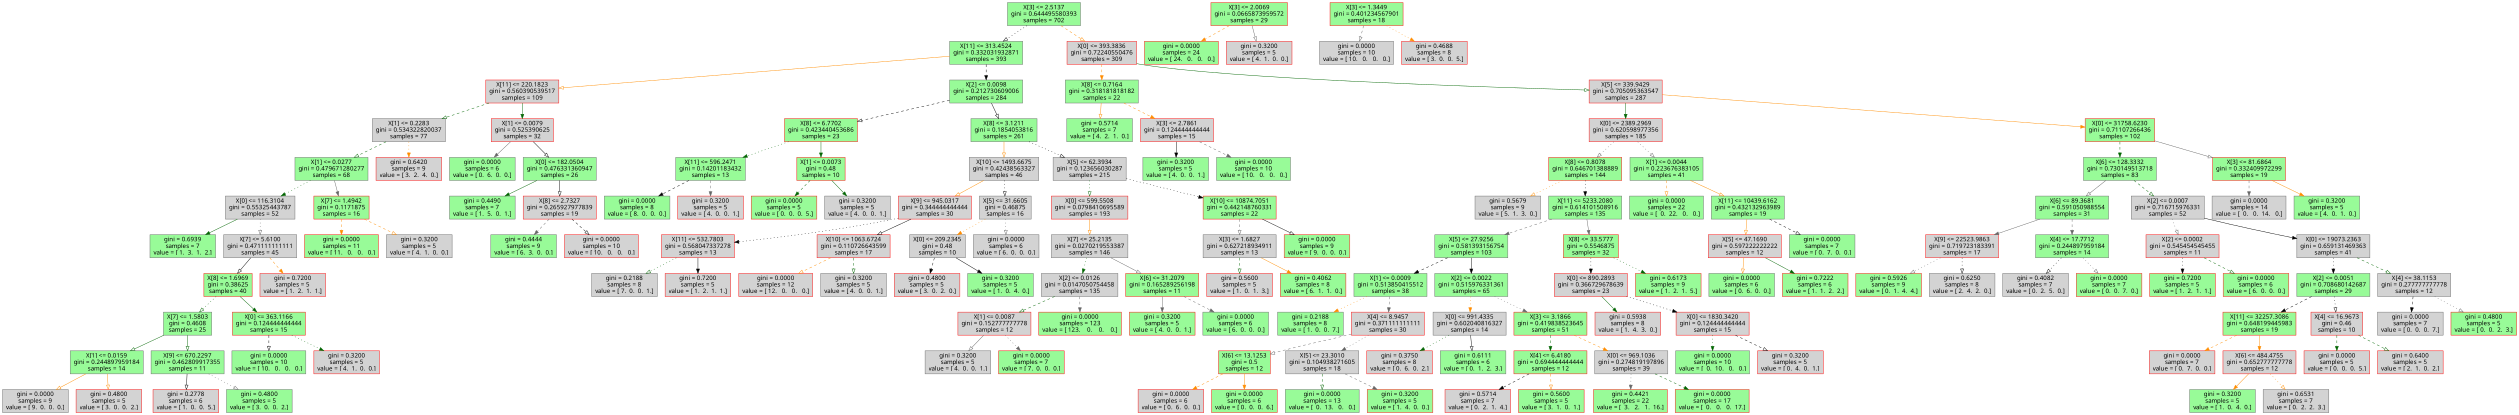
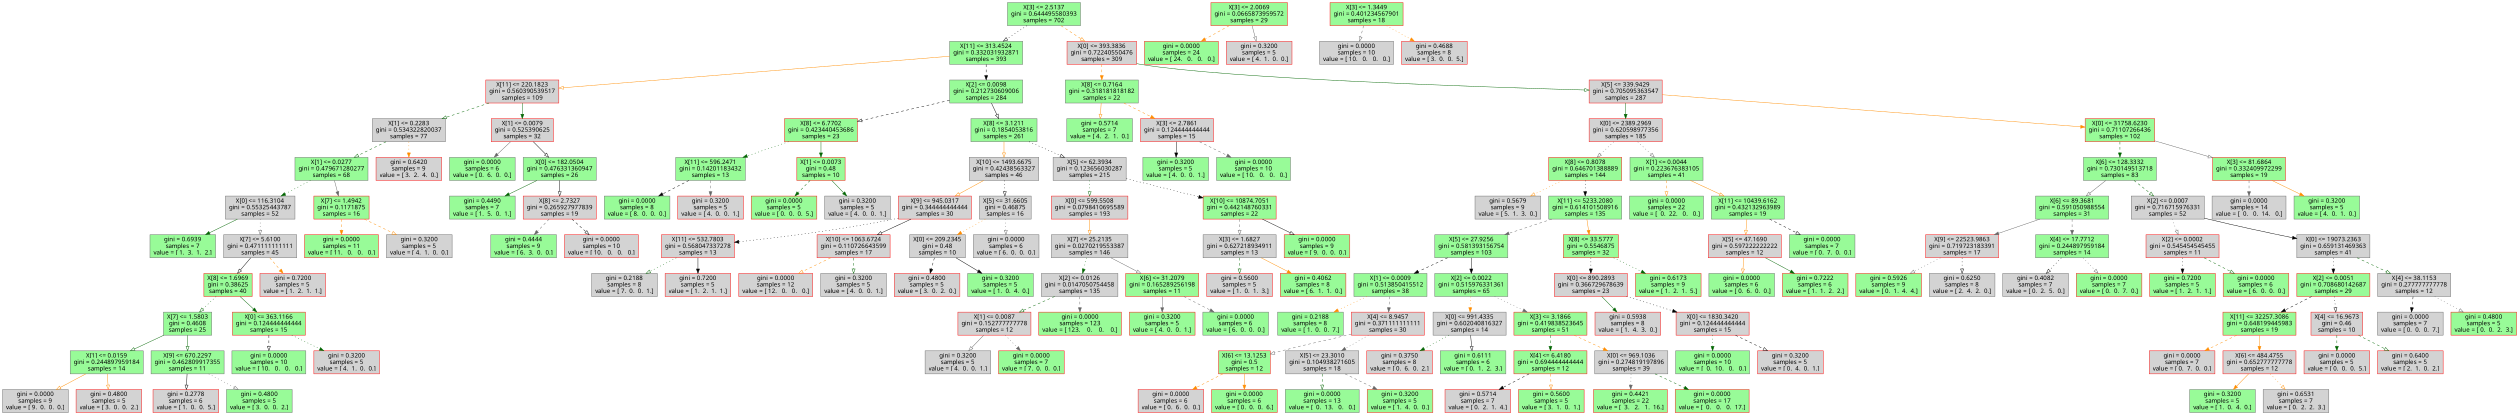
edge "X[11] <= 5233.2080 gini = 0.614101508916 samples = 135" -> "X[8] <= 33.5777 gini = 0.5546875 samples = 32": color gray40 -> darkorange
node "X[2] <= 0.0051 gini = 0.708680142687 samples = 29": color gray40 -> red
